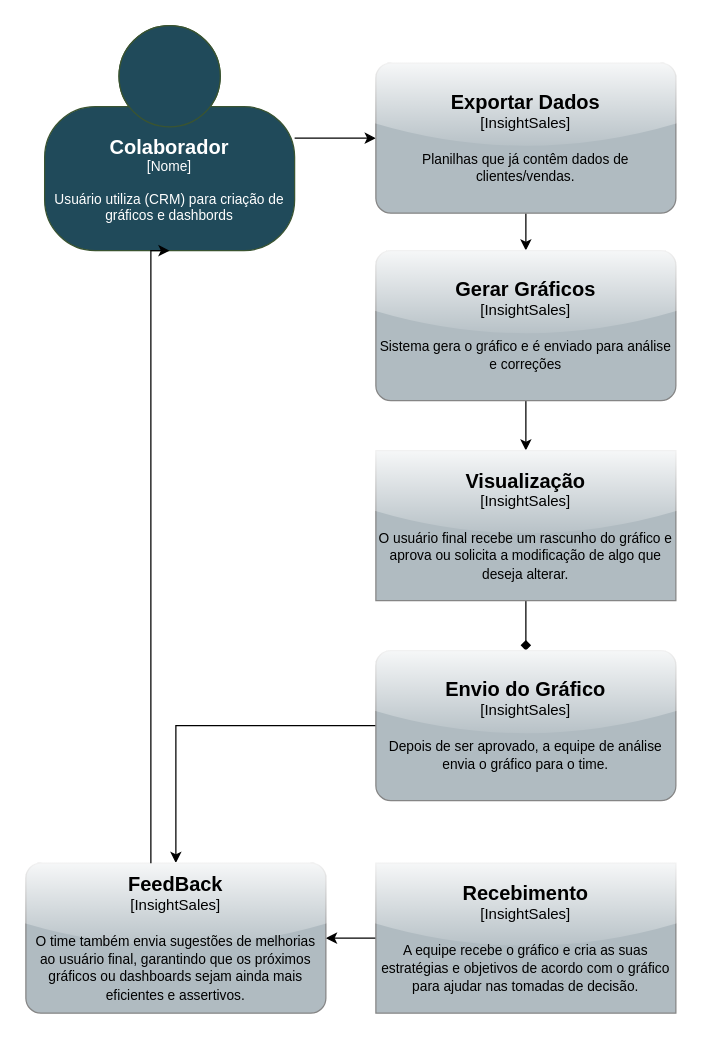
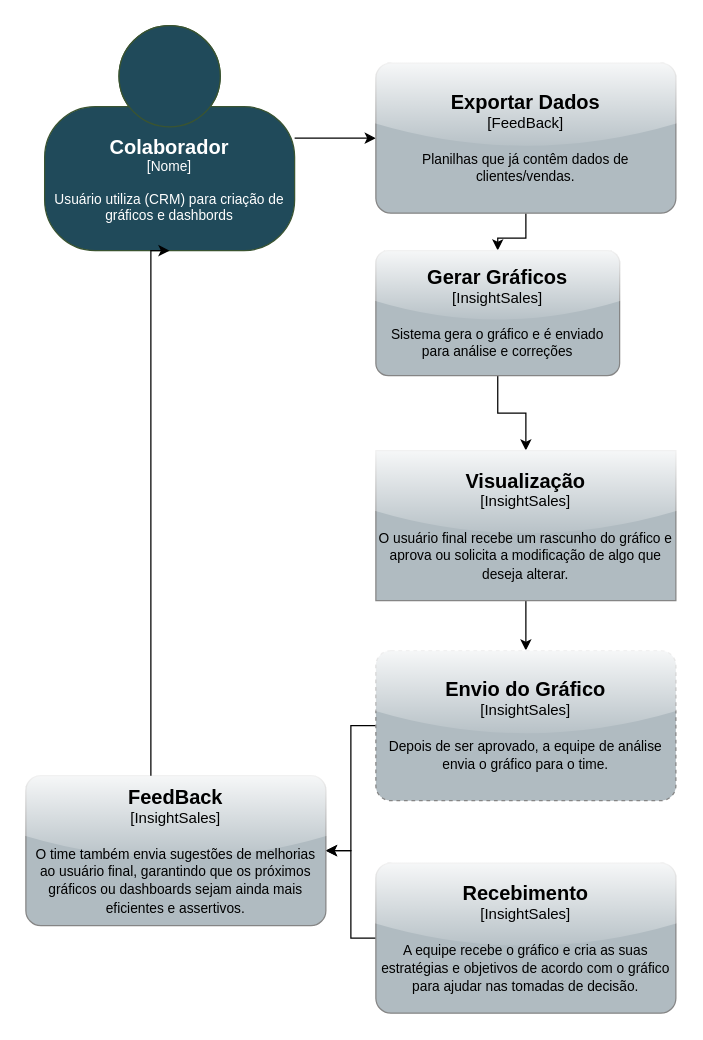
node "Exportar Dados [InsightSales] Planilhas que já contêm dados de clientes/vendas.": label "Exportar Dados [InsightSales] Planilhas que já contêm dados de clientes/vendas." -> "Exportar Dados [FeedBack] Planilhas que já contêm dados de clientes/vendas."
node "Gerar Gráficos [InsightSales] Sistema gera o gráfico e é enviado para análise e correções": size 300x150 -> 244x125
edge "Visualização [InsightSales] O usuário final recebe um rascunho do gráfico e aprova ou solicita a modificação de algo que deseja alterar." -> "Envio do Gráfico [InsightSales] Depois de ser aprovado, a equipe de análise envia o gráfico para o time.": arrowhead diamond -> classic
node "Envio do Gráfico [InsightSales] Depois de ser aprovado, a equipe de análise envia o gráfico para o time.": style solid -> dashed
node "FeedBack [InsightSales] O time também envia sugestões de melhorias ao usuário final, garantindo que os próximos gráficos ou dashboards sejam ainda mais eficientes e assertivos.": moved (176, 938) -> (176, 851)
node "Recebimento [InsightSales] A equipe recebe o gráfico e cria as suas estratégias e objetivos de acordo com o gráfico para ajudar nas tomadas de decisão.": shape rectangle -> rounded rectangle
